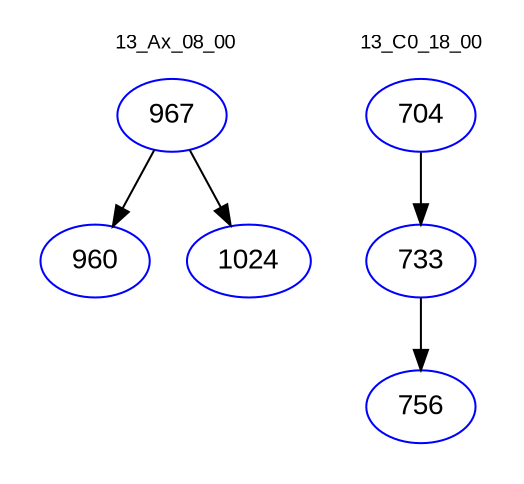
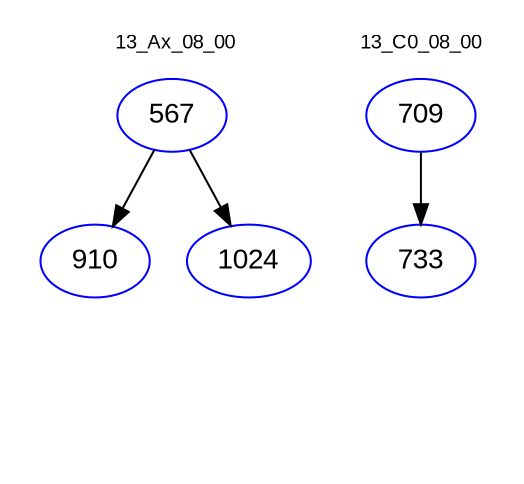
cluster "13_C0_18_00": label "13_C0_18_00" -> "13_C0_08_00"
node "967": label "967" -> "567"
node "704": label "704" -> "709"
node "960": label "960" -> "910"
node "756": removed
